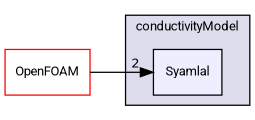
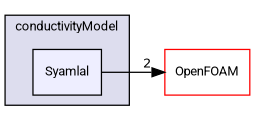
edge "OpenFOAM" -> "Syamlal": reversed
